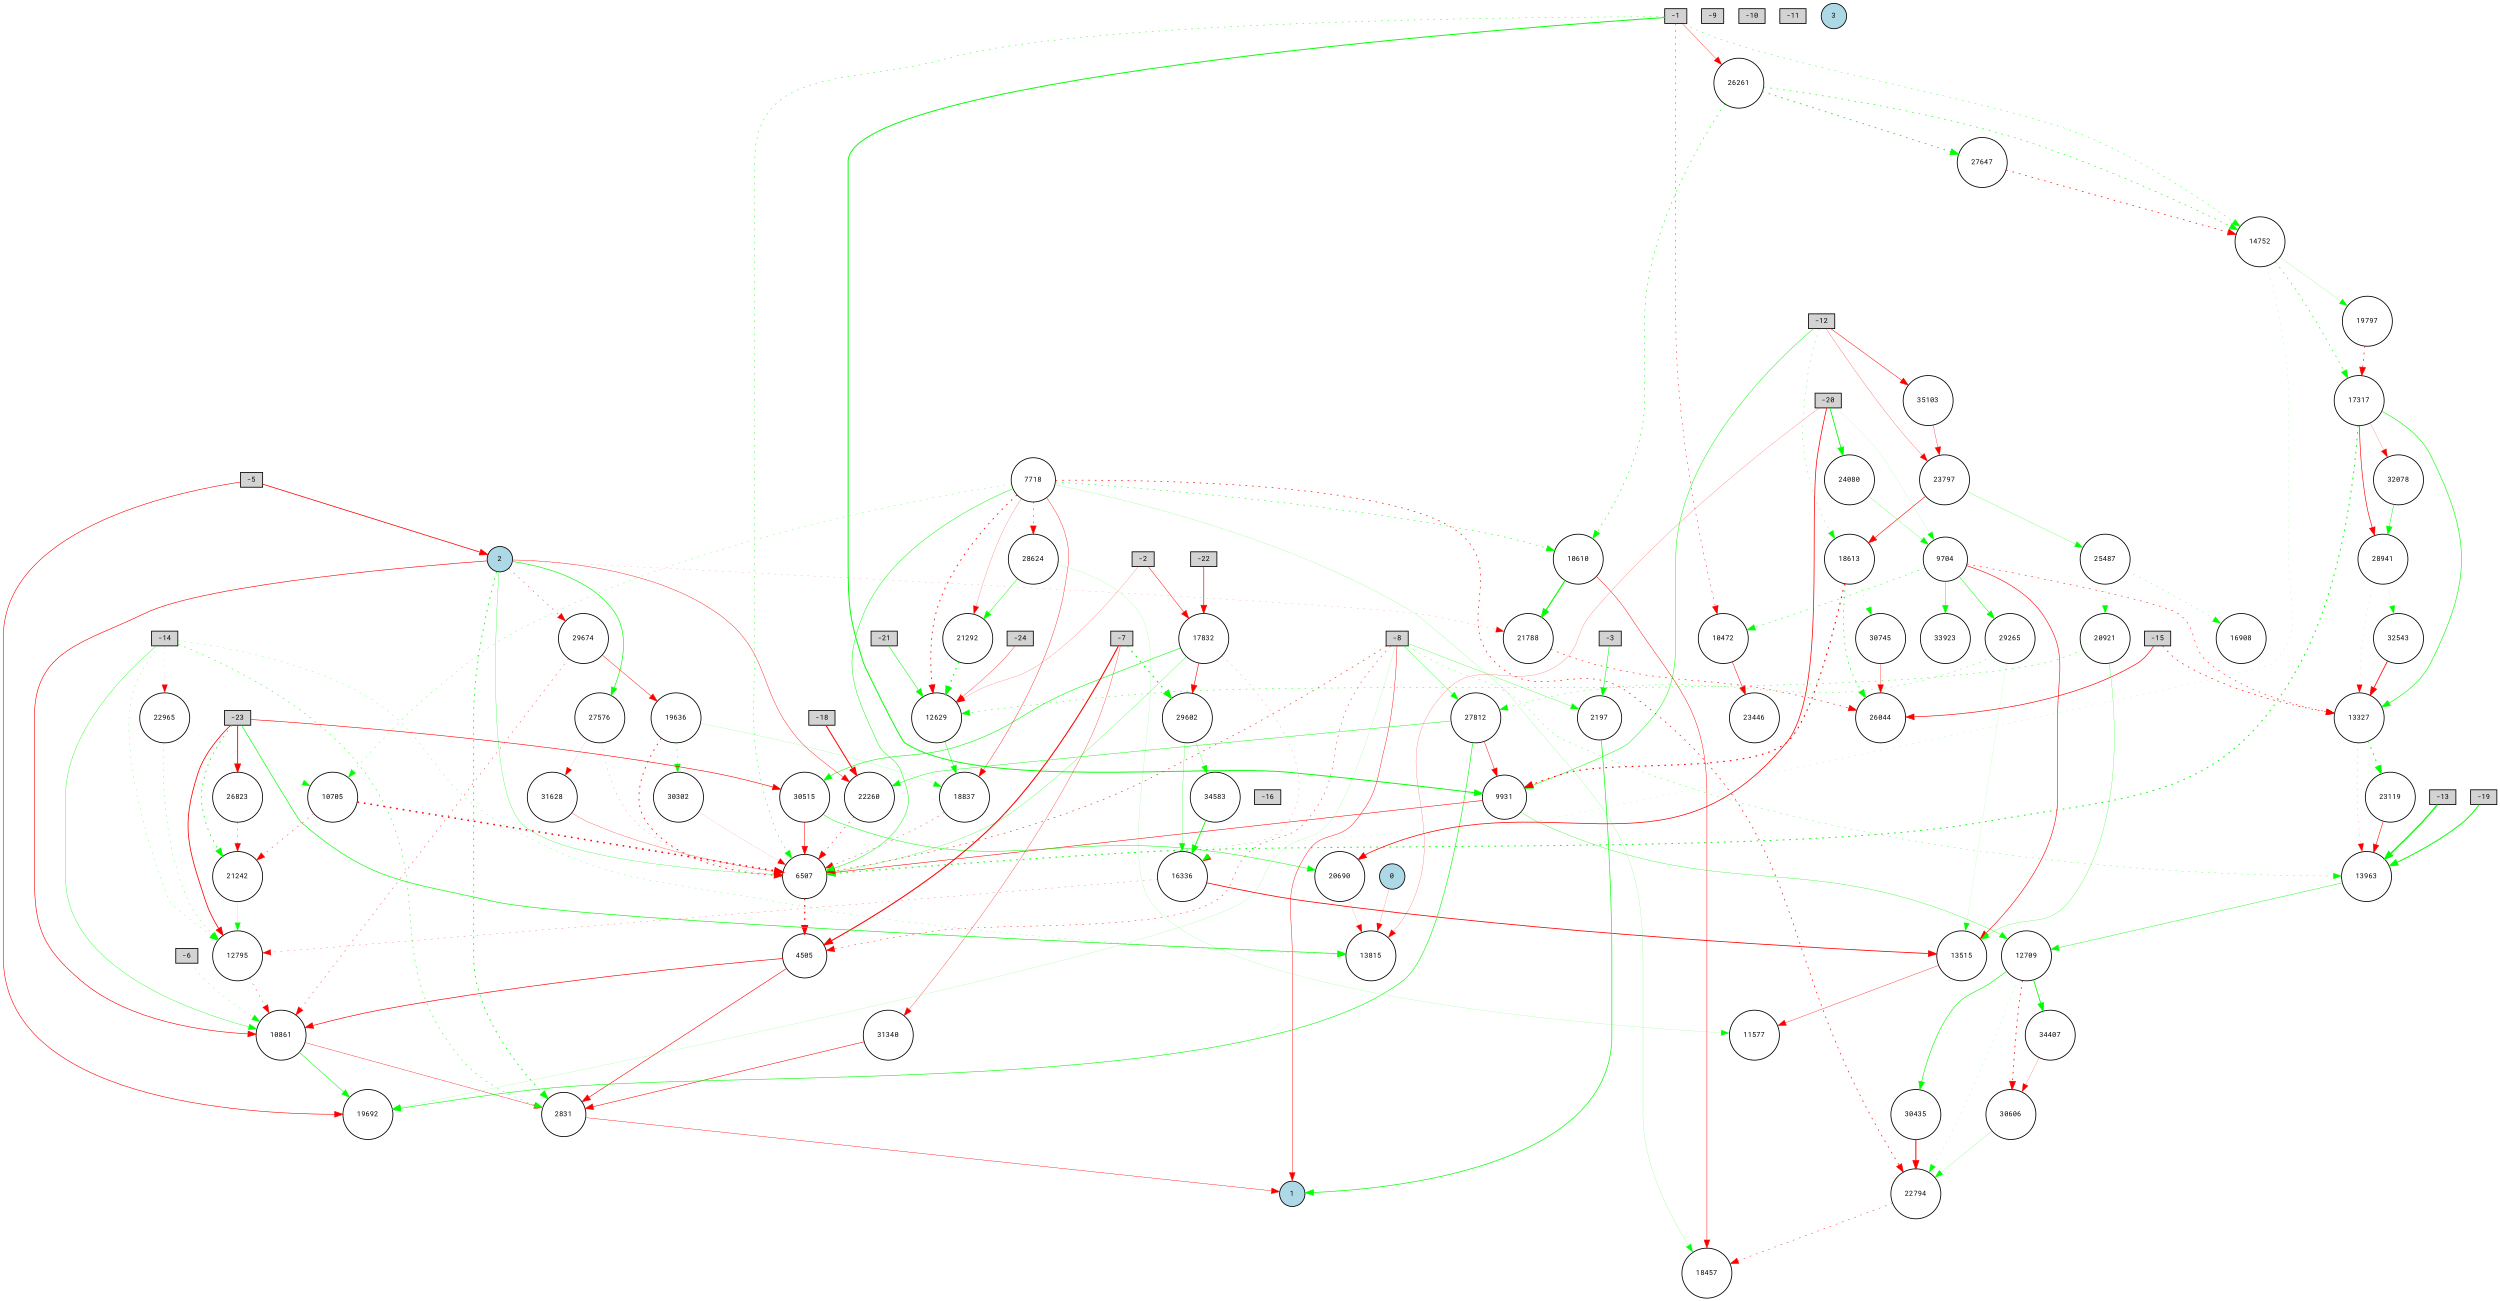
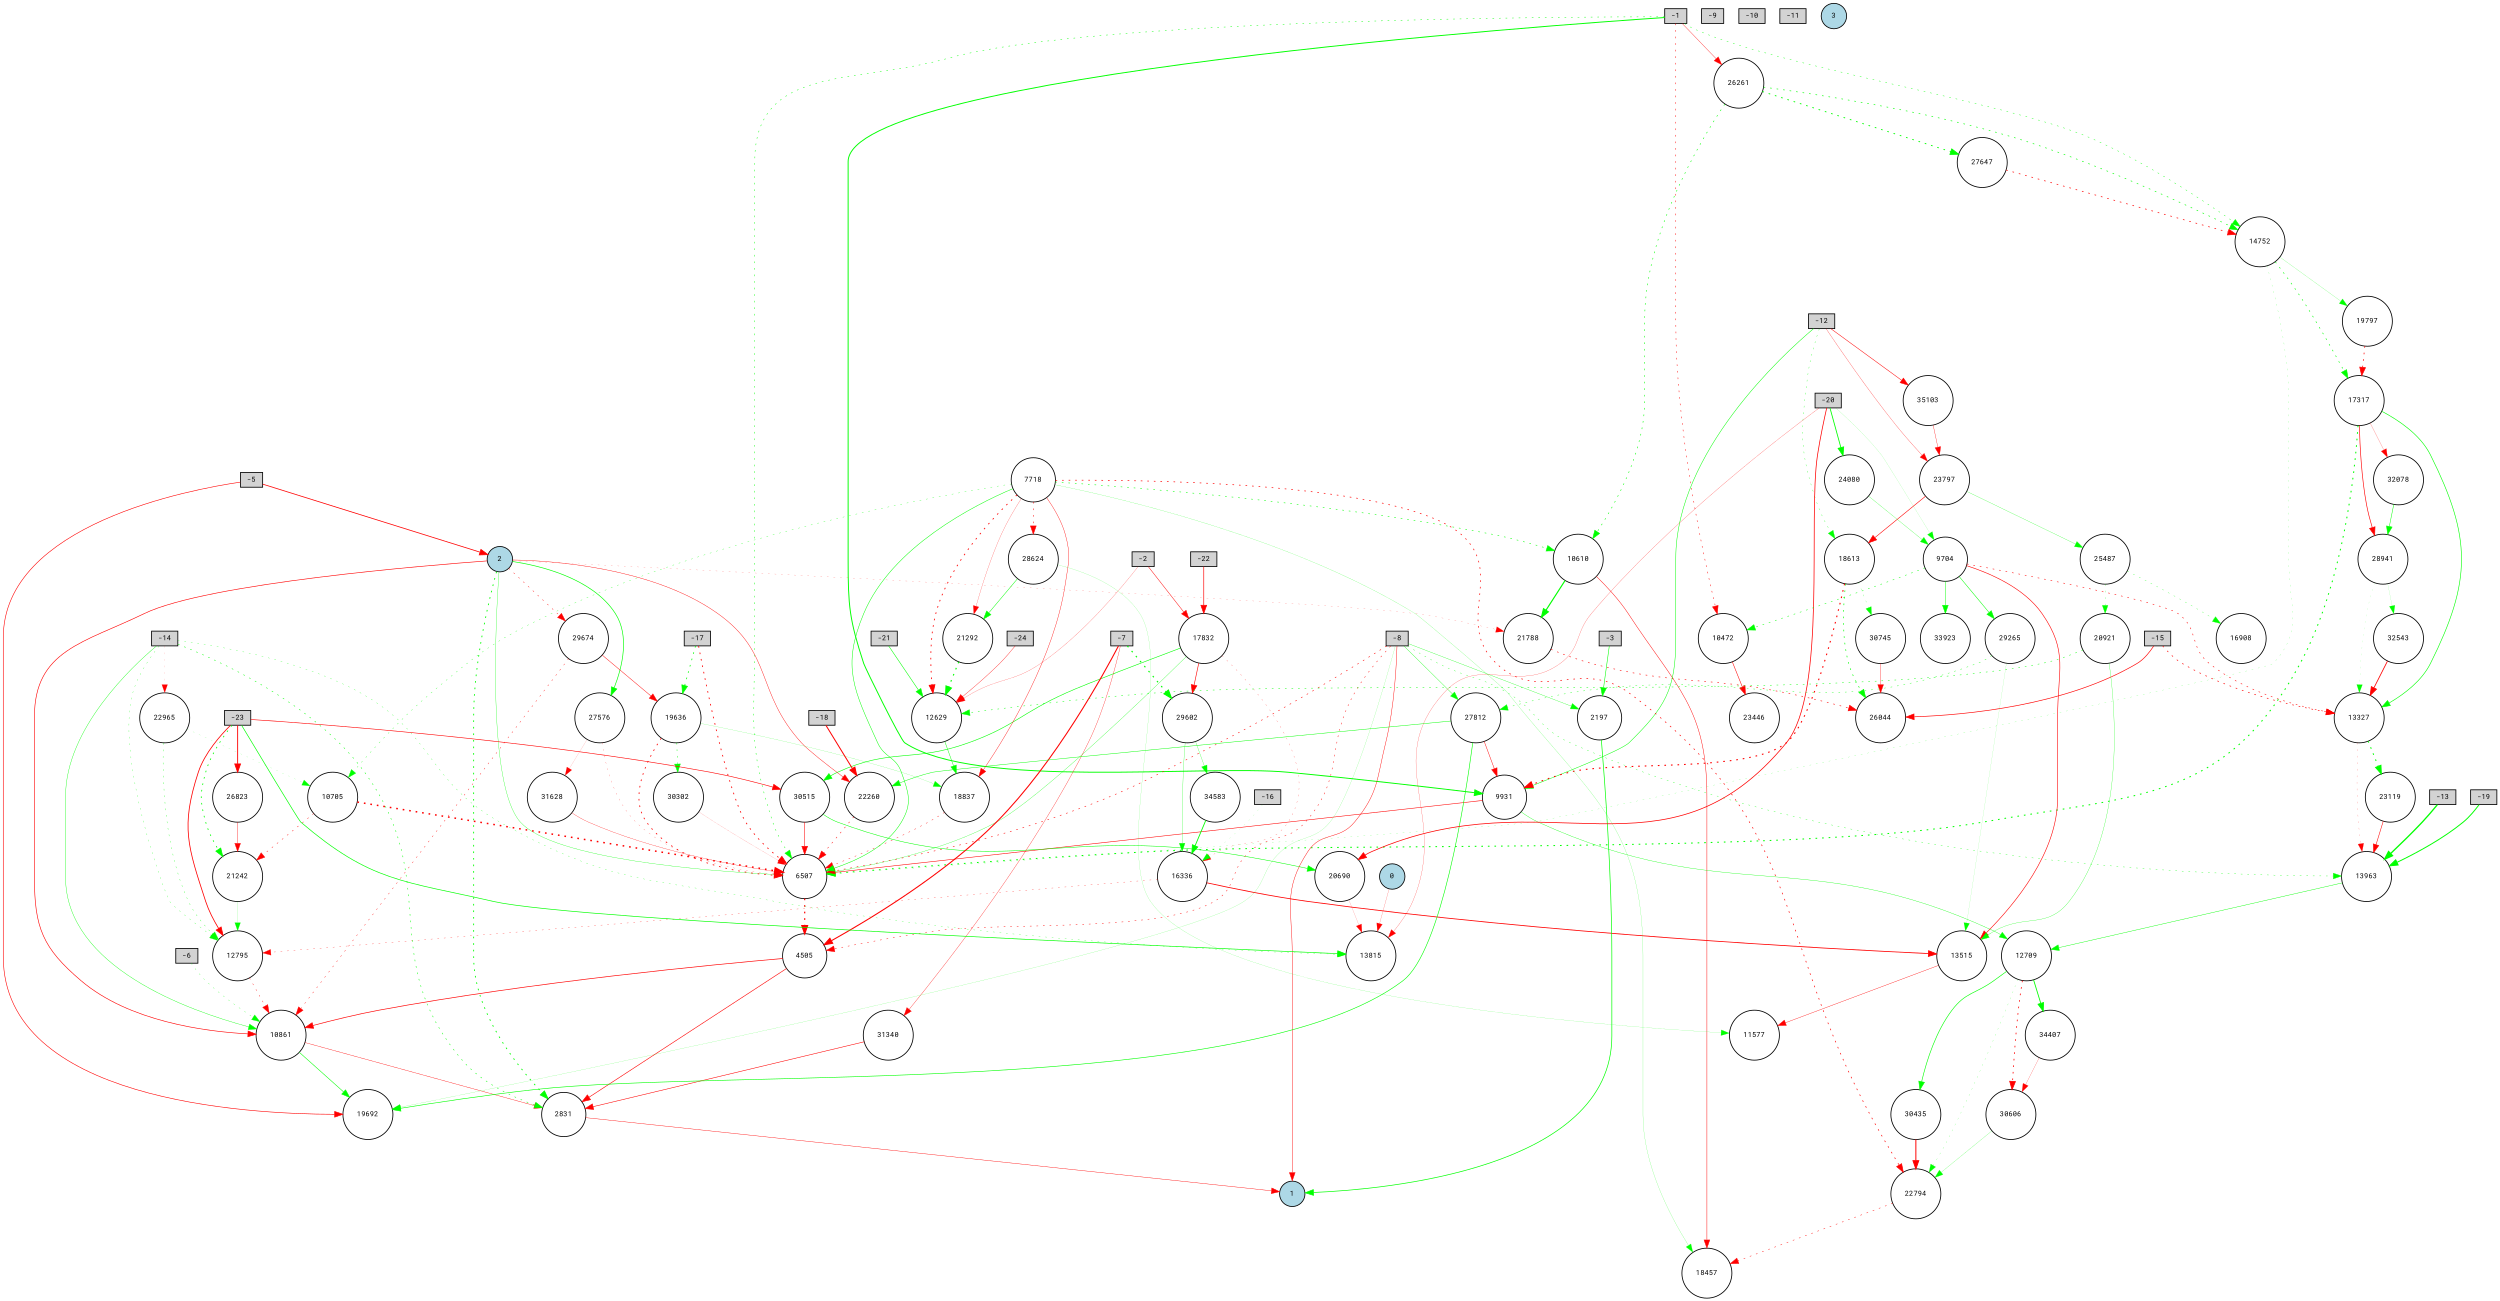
edge "28941" -> "13327": color red -> green
node "-17": added
edge "26823" -> "21242": style dotted -> solid
